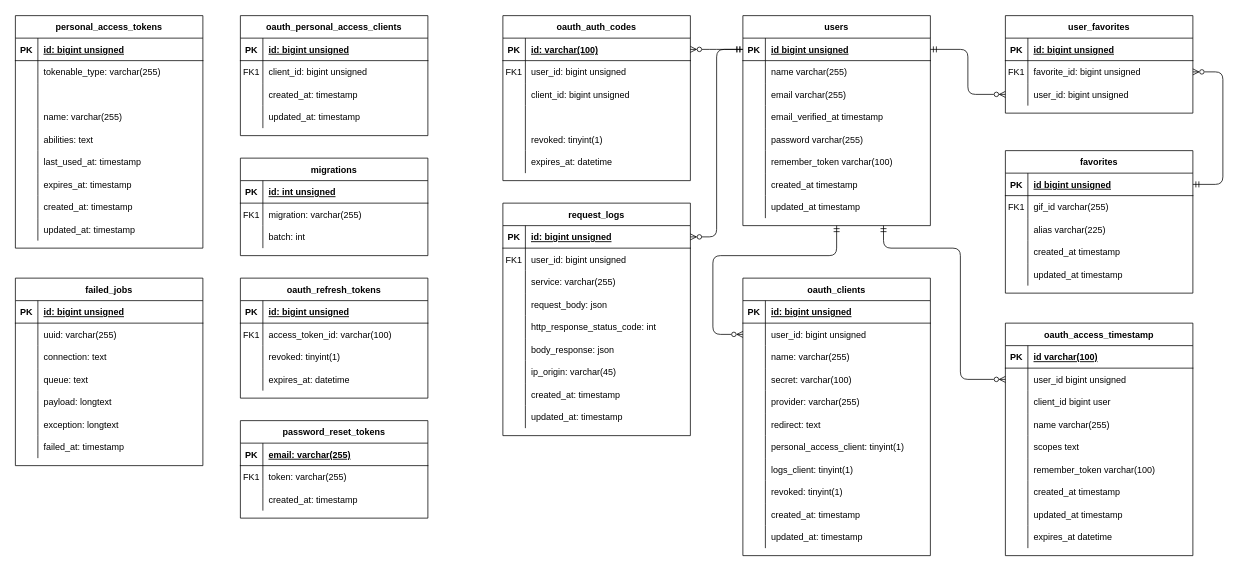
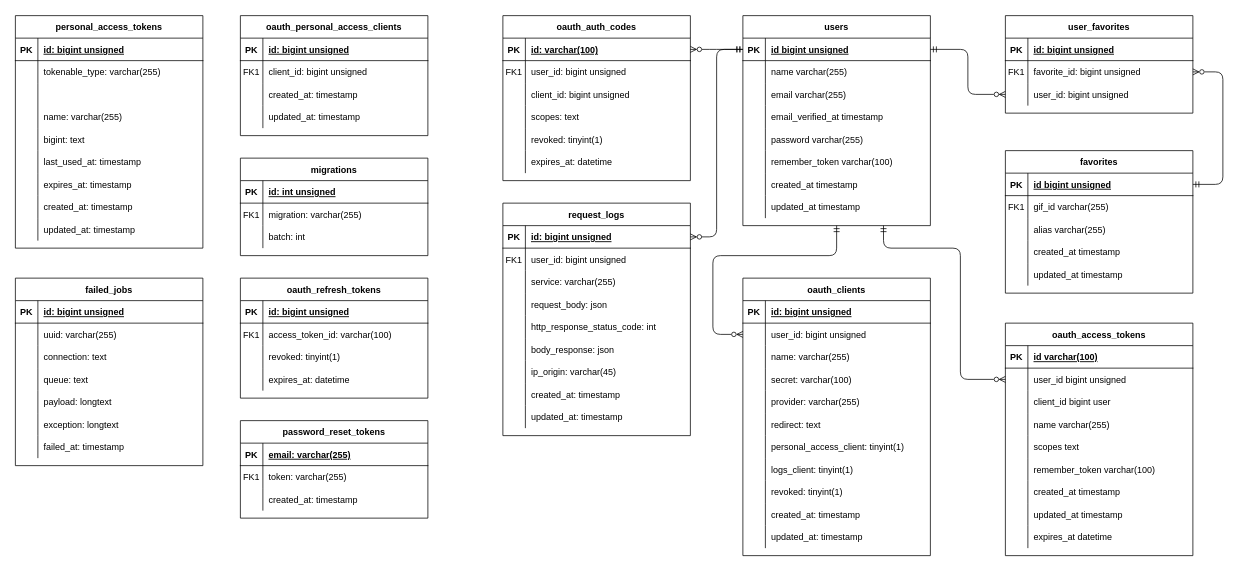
node "scopes: text": added
node "abilities: text": label "abilities: text" -> "bigint: text"
node "alias varchar(225)": label "alias varchar(225)" -> "alias varchar(255)"
node "oauth_access_timestamp": label "oauth_access_timestamp" -> "oauth_access_tokens"
